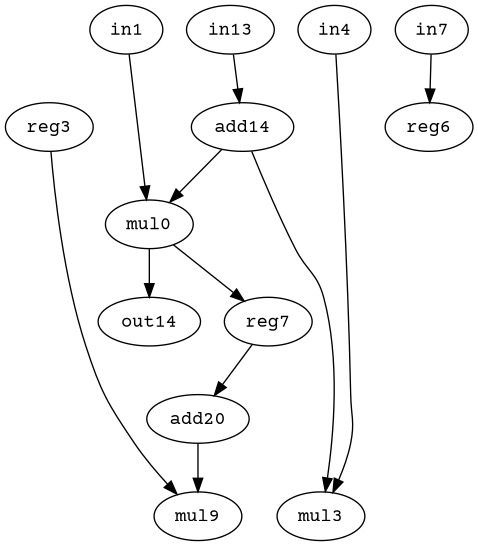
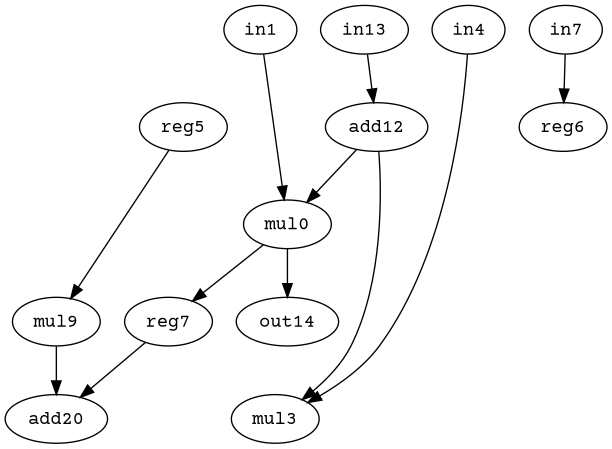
node "reg3": label "reg3" -> "reg5"
node "add14": label "add14" -> "add12"
edge "add20" -> "mul9": reversed
